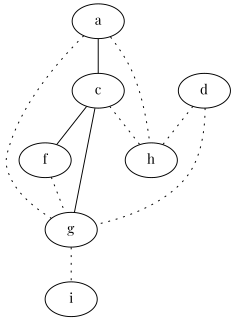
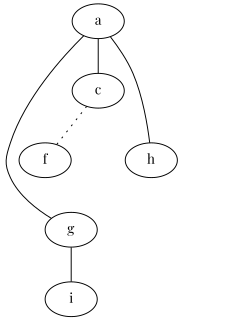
edge "a" -- "h": style dotted -> solid
node "d": removed
edge "a" -- "g": style dotted -> solid
edge "c" -- "f": style solid -> dotted
edge "c" -- "h": removed
edge "c" -- "g": removed
edge "f" -- "g": removed
edge "g" -- "i": style dotted -> solid
